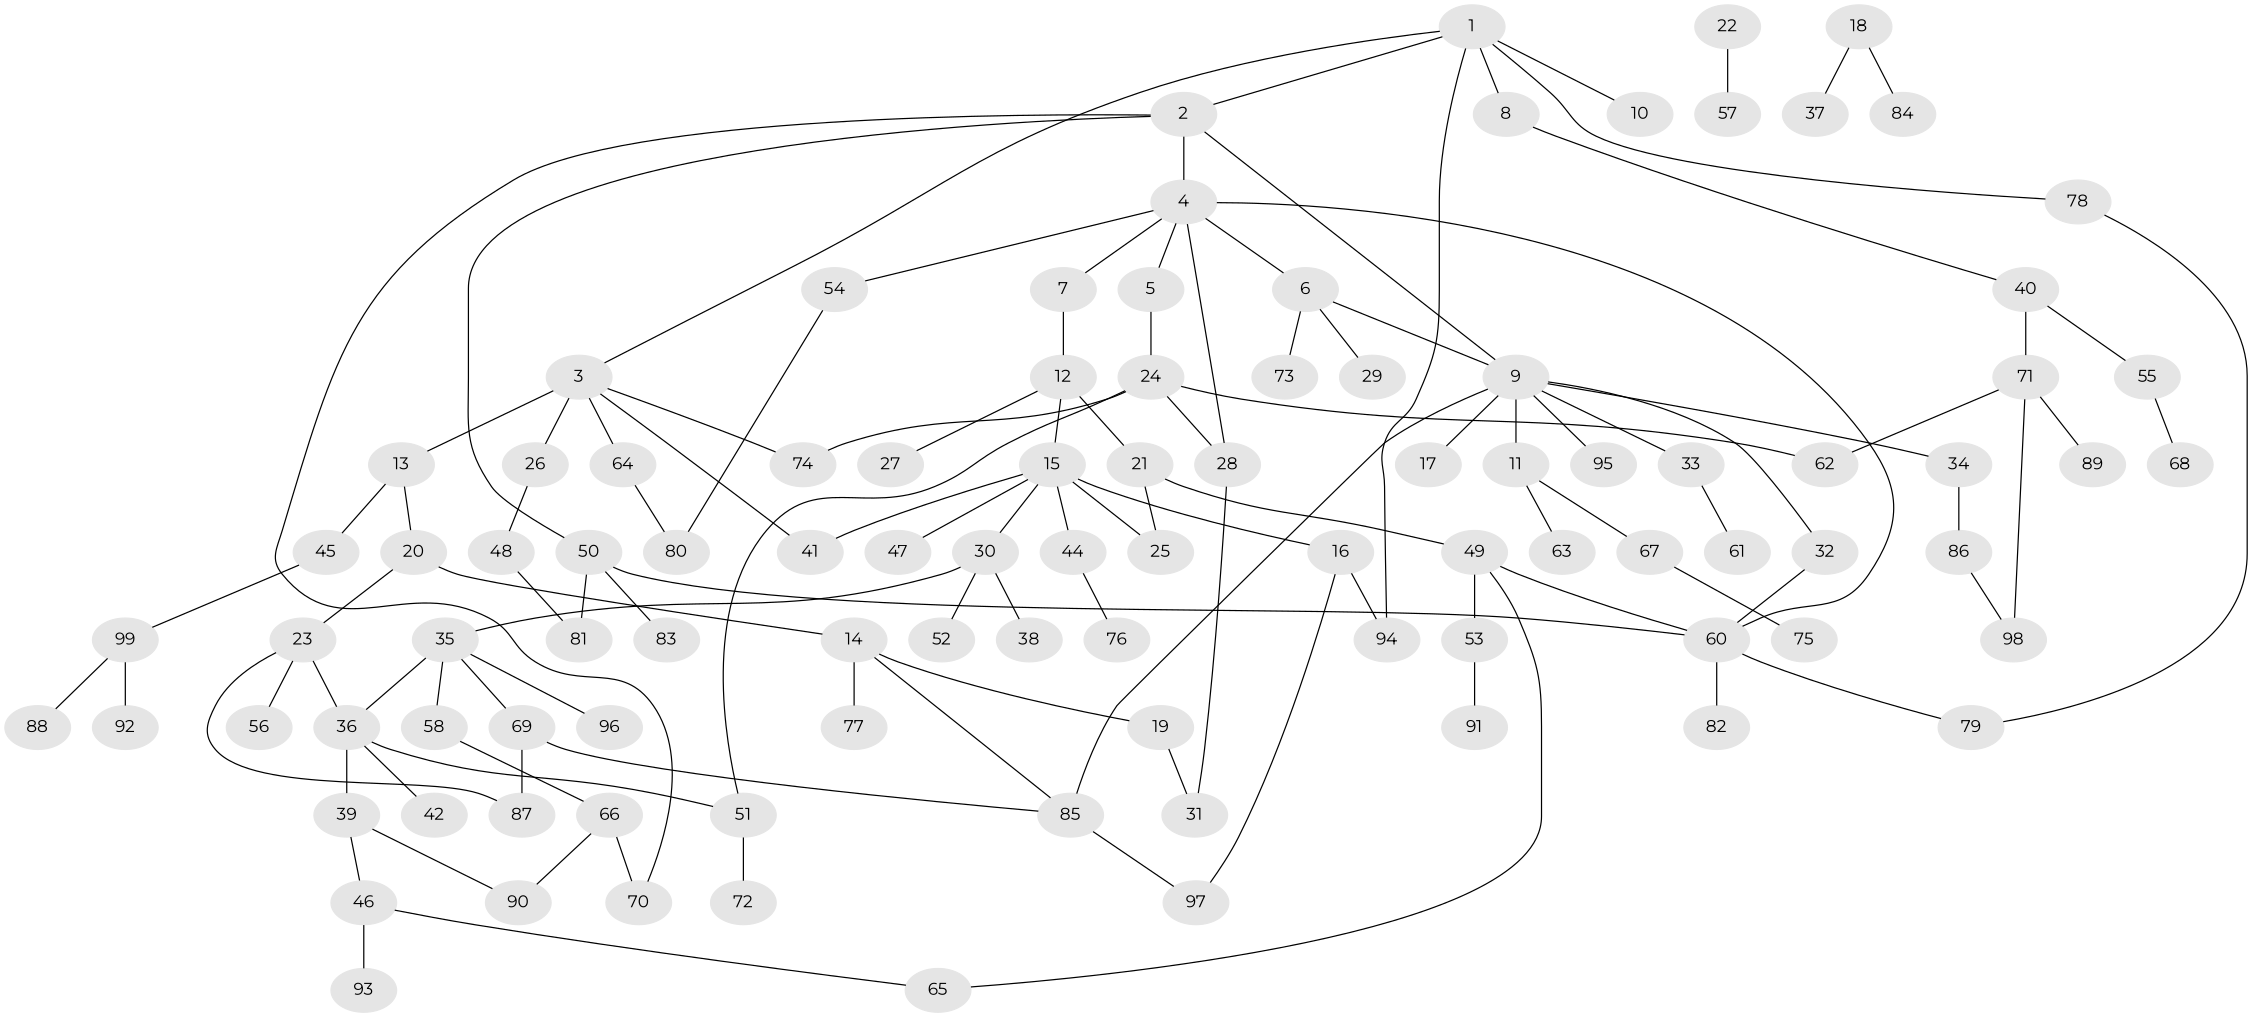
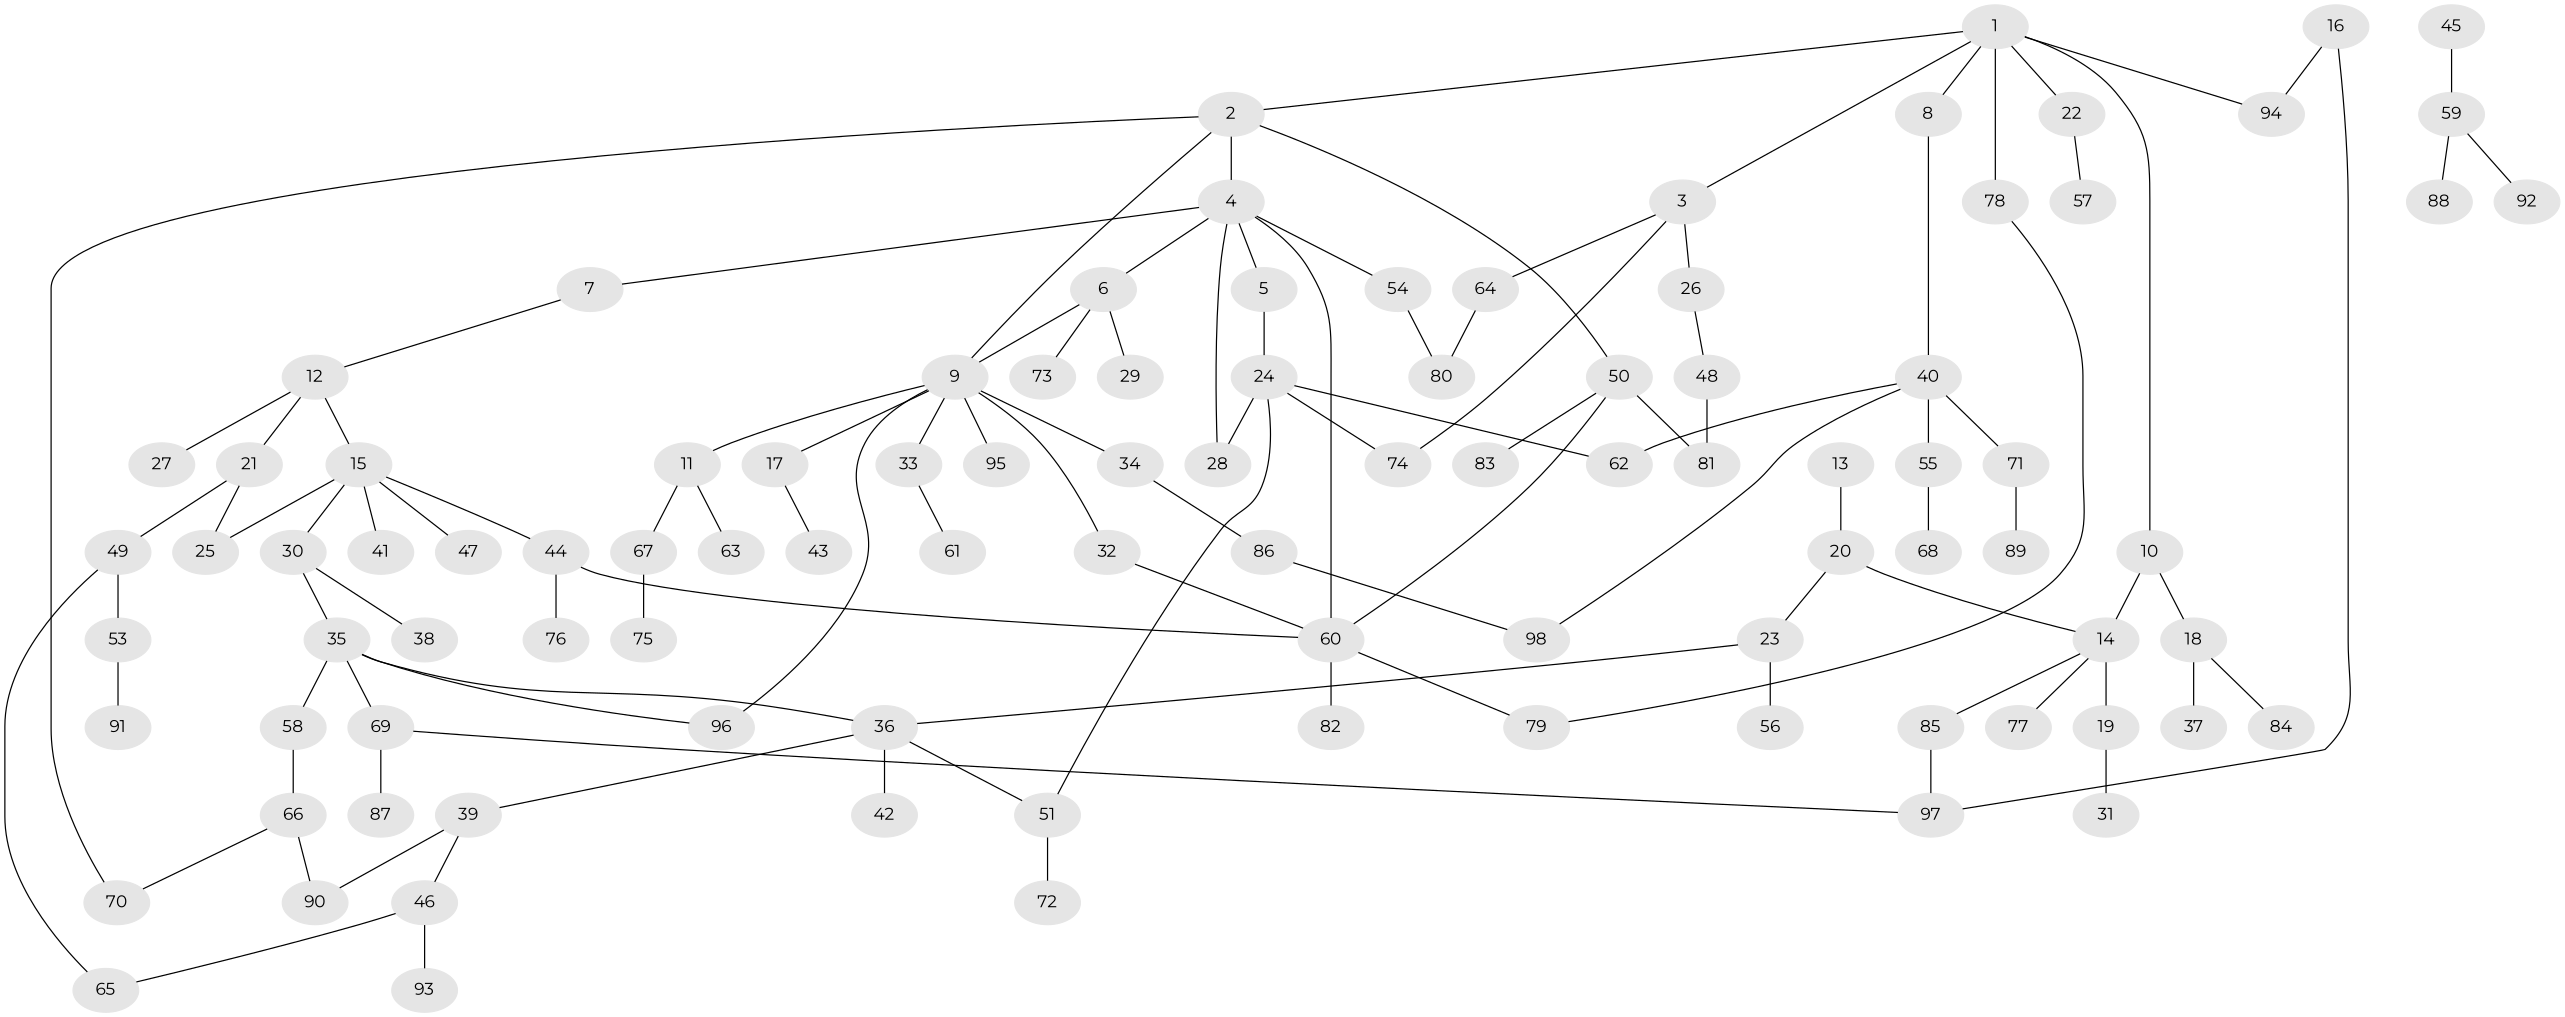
edge "1" -- "22": added
edge "3" -- "13": removed
edge "71" -- "62": now "40" -- "62"
edge "3" -- "41": removed
edge "13" -- "45": removed
edge "71" -- "98": now "40" -- "98"
edge "15" -- "16": removed
node "43": added
edge "9" -- "85": now "9" -- "96"
edge "10" -- "14": added
edge "10" -- "18": added
edge "49" -- "60": now "44" -- "60"
node "99": label "99" -> "59"
node "52": removed
edge "28" -- "31": removed
edge "23" -- "87": removed
edge "69" -- "85": now "69" -- "97"
